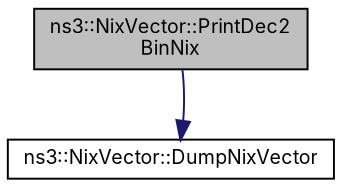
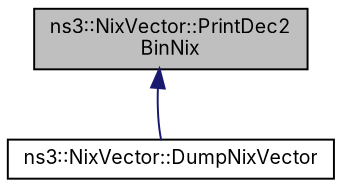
edge "ns3::NixVector::PrintDec2 BinNix" -> "ns3::NixVector::DumpNixVector": reversed
